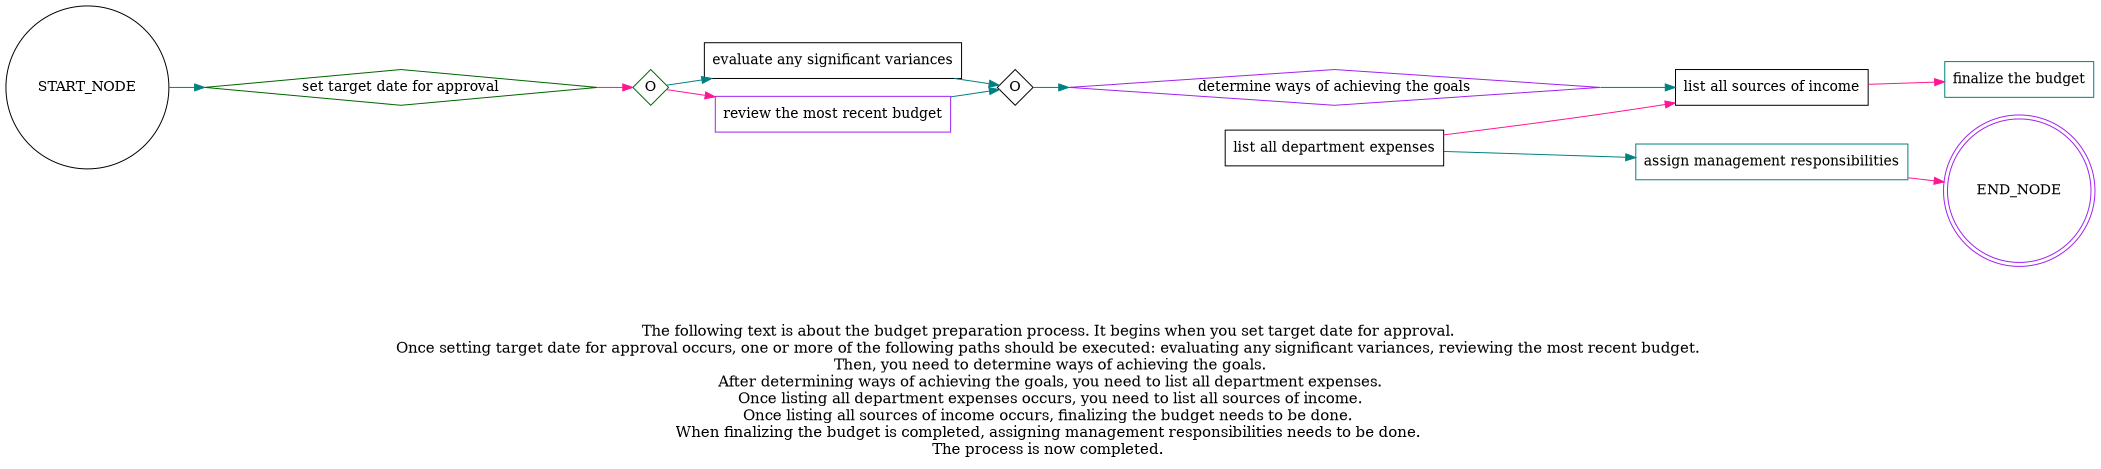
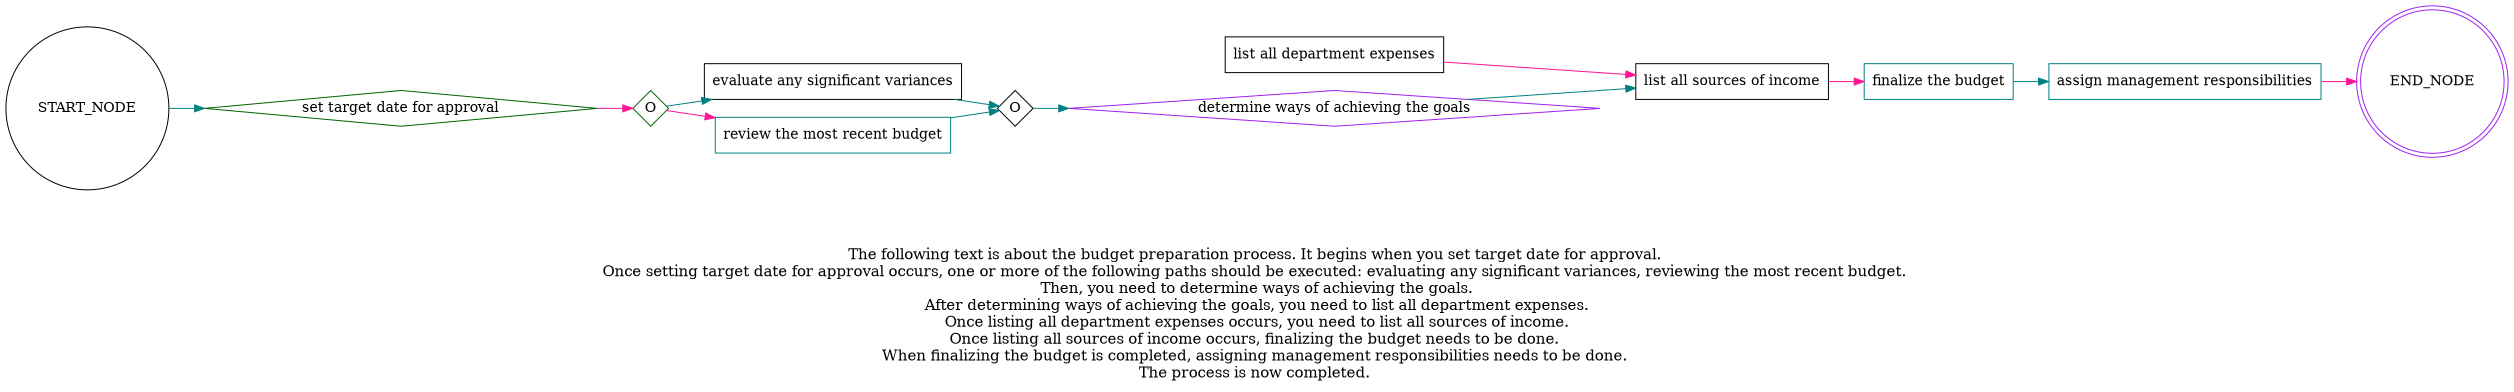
node "review the most recent budget": color purple -> teal
edge "list all department expenses" -> "assign management responsibilities": now "finalize the budget" -> "assign management responsibilities"
